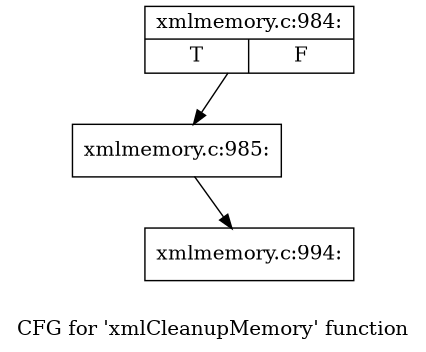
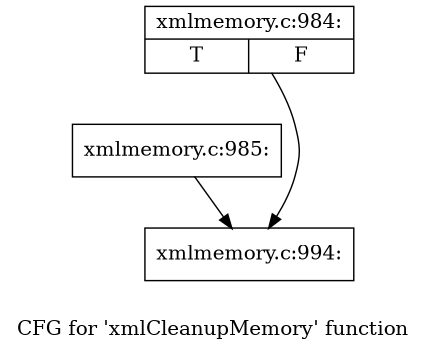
edge "xmlmemory.c:984:" -> "xmlmemory.c:985:": now "xmlmemory.c:984:" -> "xmlmemory.c:994:"
